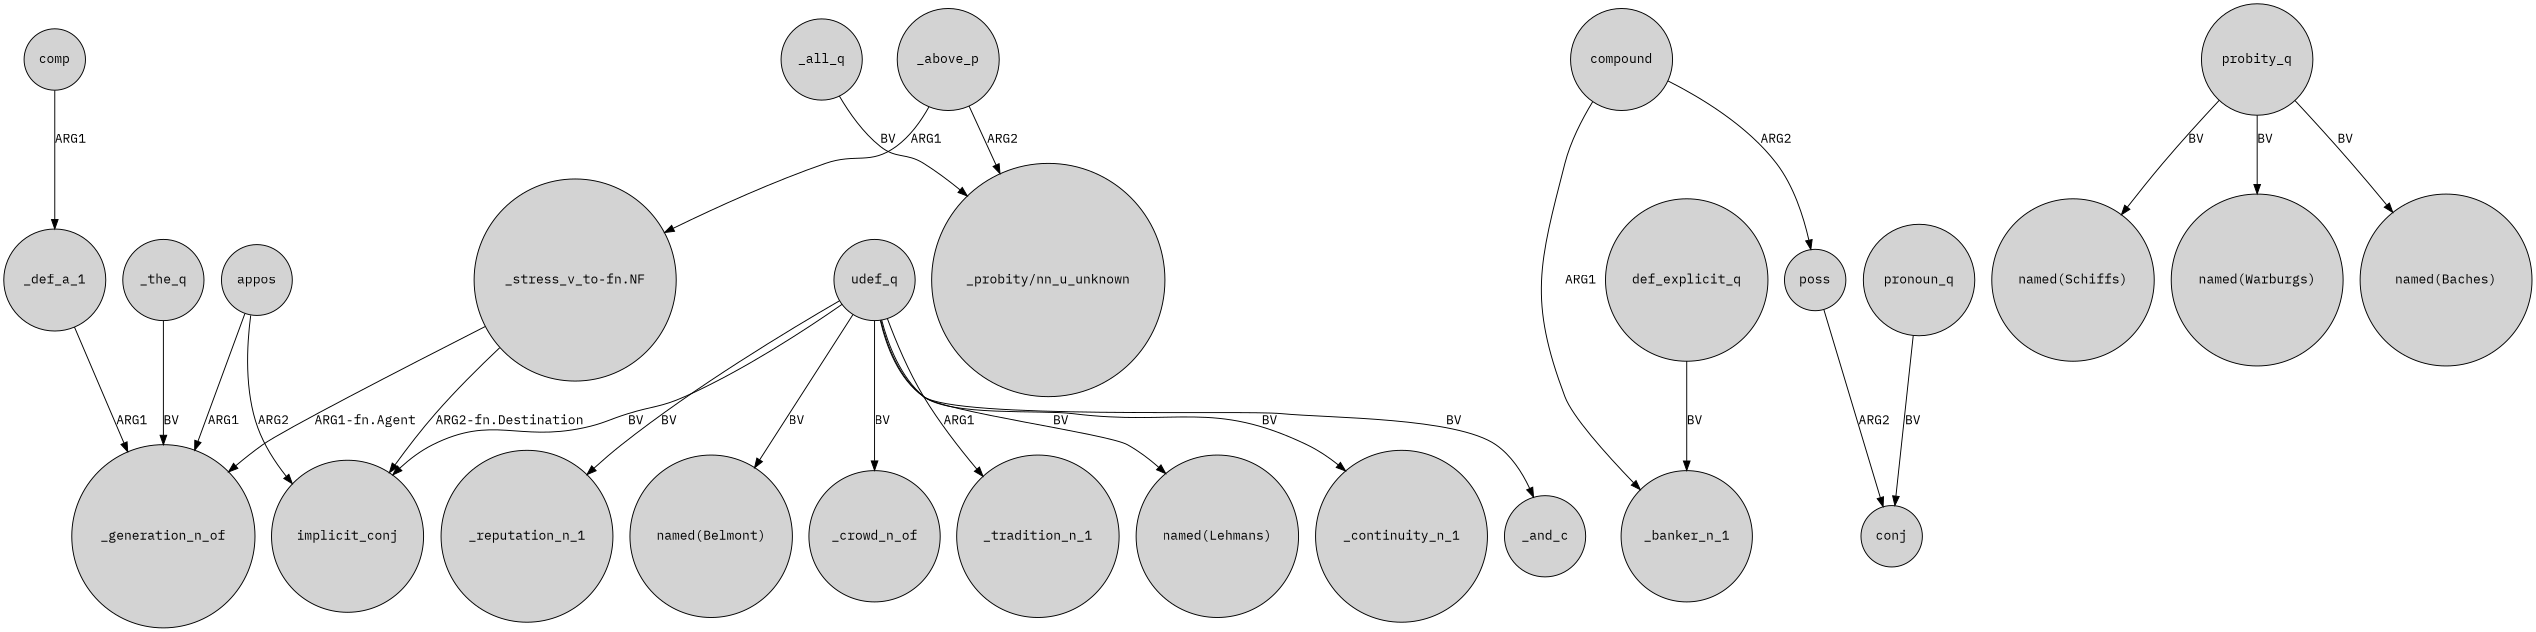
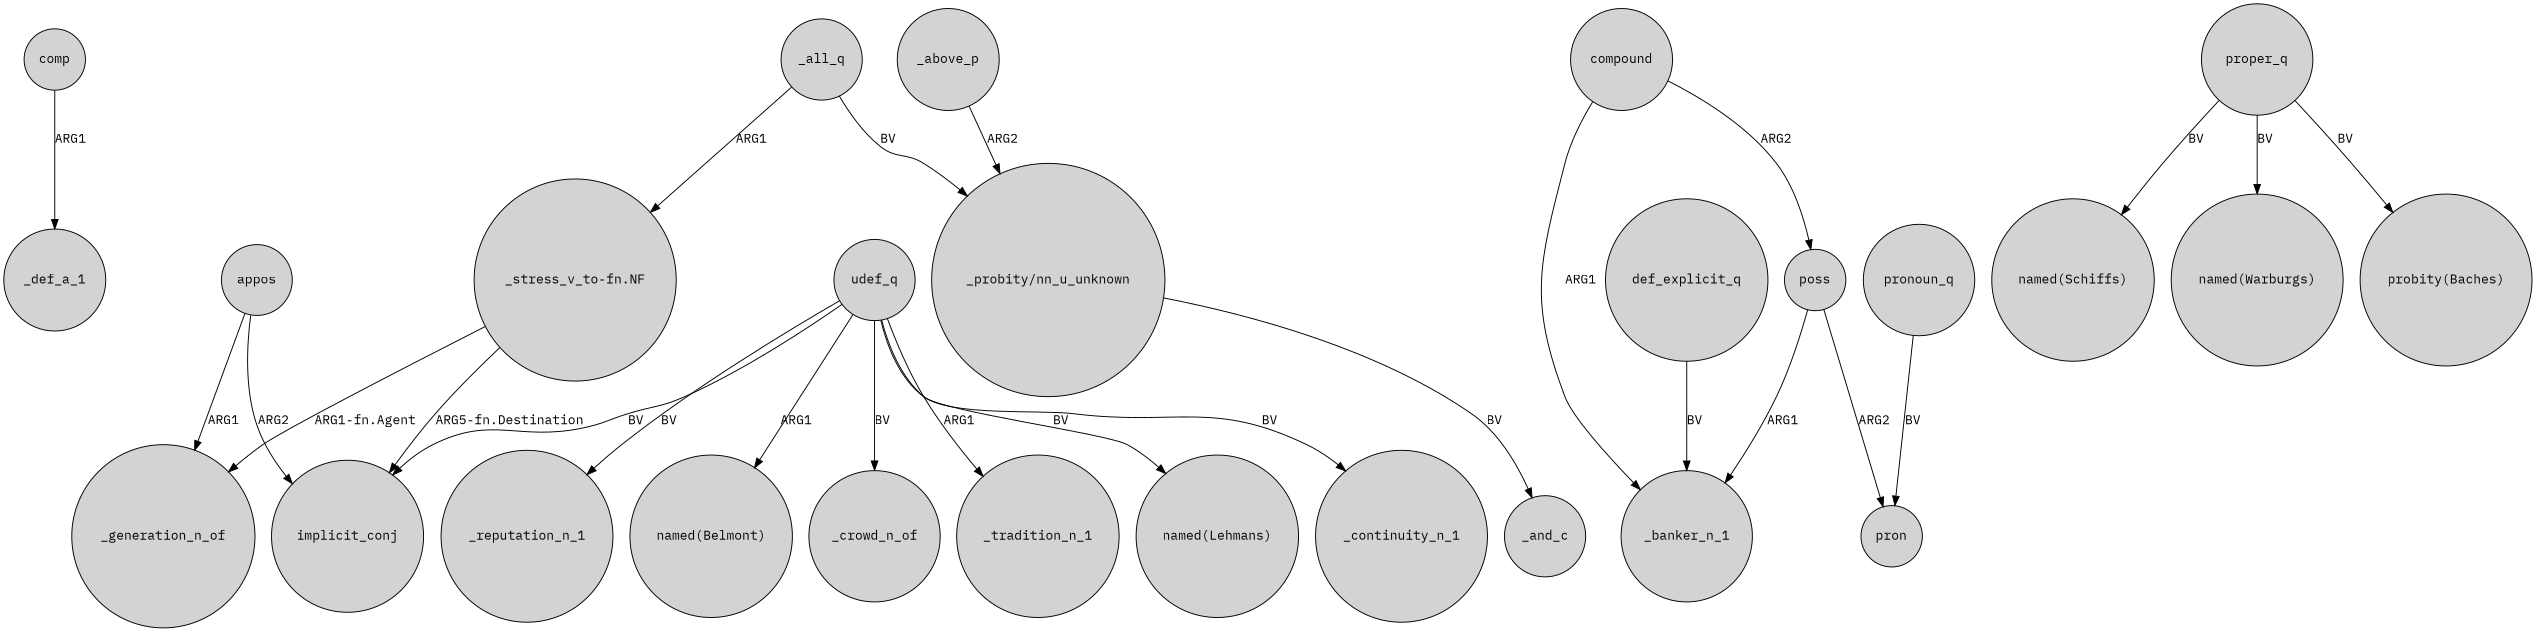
node "probity_q": label "probity_q" -> "proper_q"
edge "_above_p" -> "_stress_v_to-fn.NF": now "_all_q" -> "_stress_v_to-fn.NF"
node "_the_q": removed
node "named(Baches)": label "named(Baches)" -> "probity(Baches)"
edge "_def_a_1" -> "_generation_n_of": removed, label "ARG1"
edge "poss" -> "_banker_n_1": added, label "ARG1"
edge "udef_q" -> "_and_c": now "_probity/nn_u_unknown" -> "_and_c"
edge "_stress_v_to-fn.NF" -> "implicit_conj": label "ARG2-fn.Destination" -> "ARG5-fn.Destination"
edge "udef_q" -> "named(Belmont)": label "BV" -> "ARG1"
node "conj": label "conj" -> "pron"
